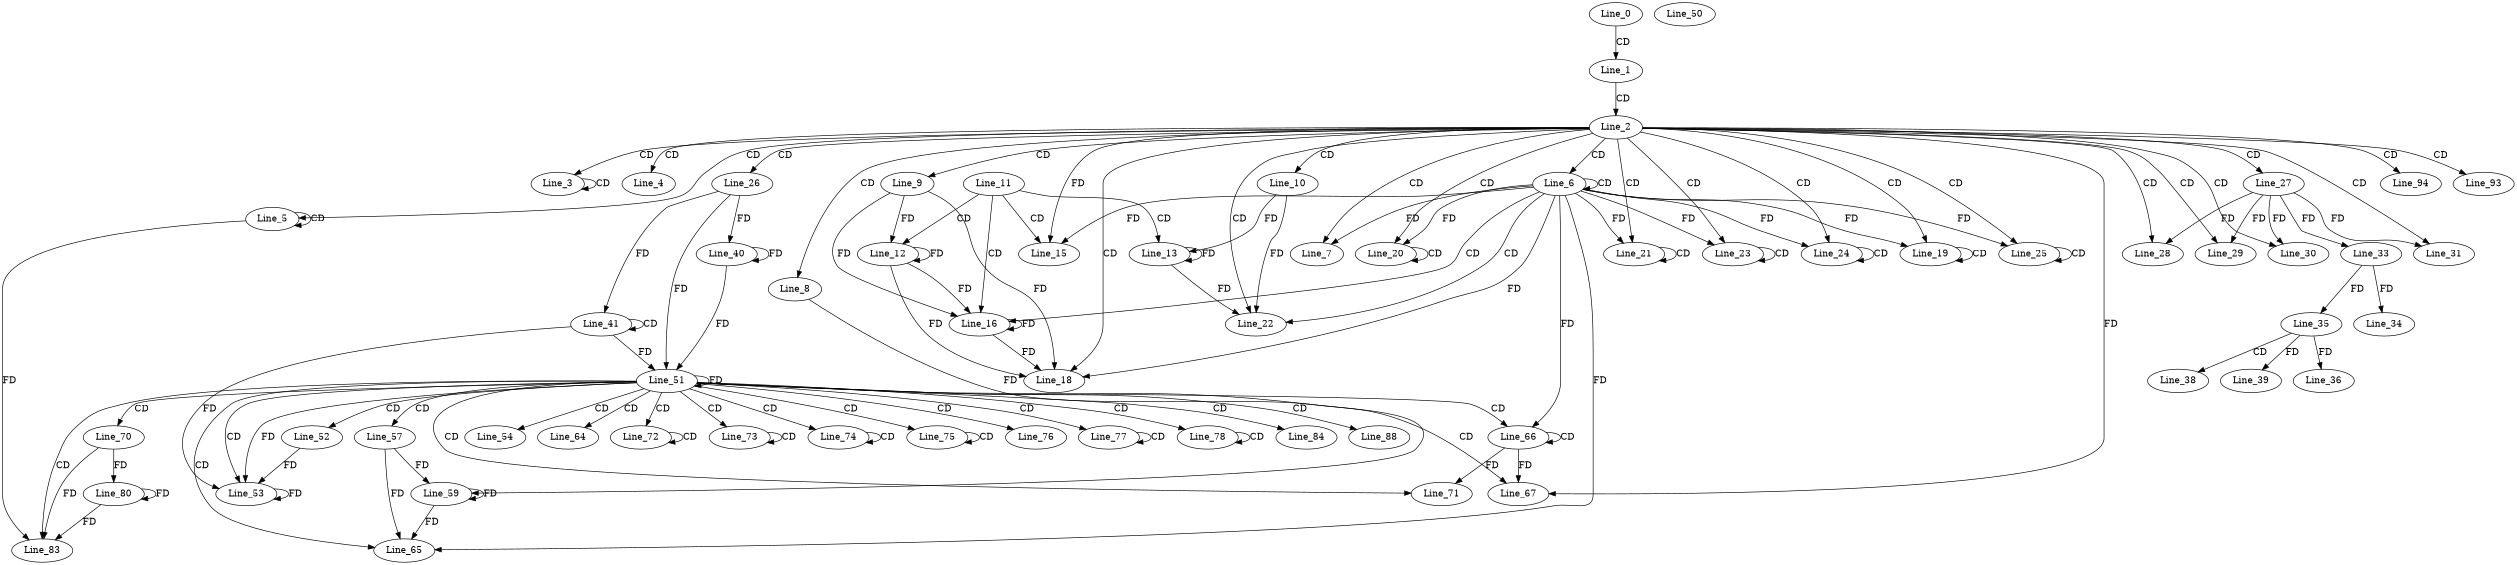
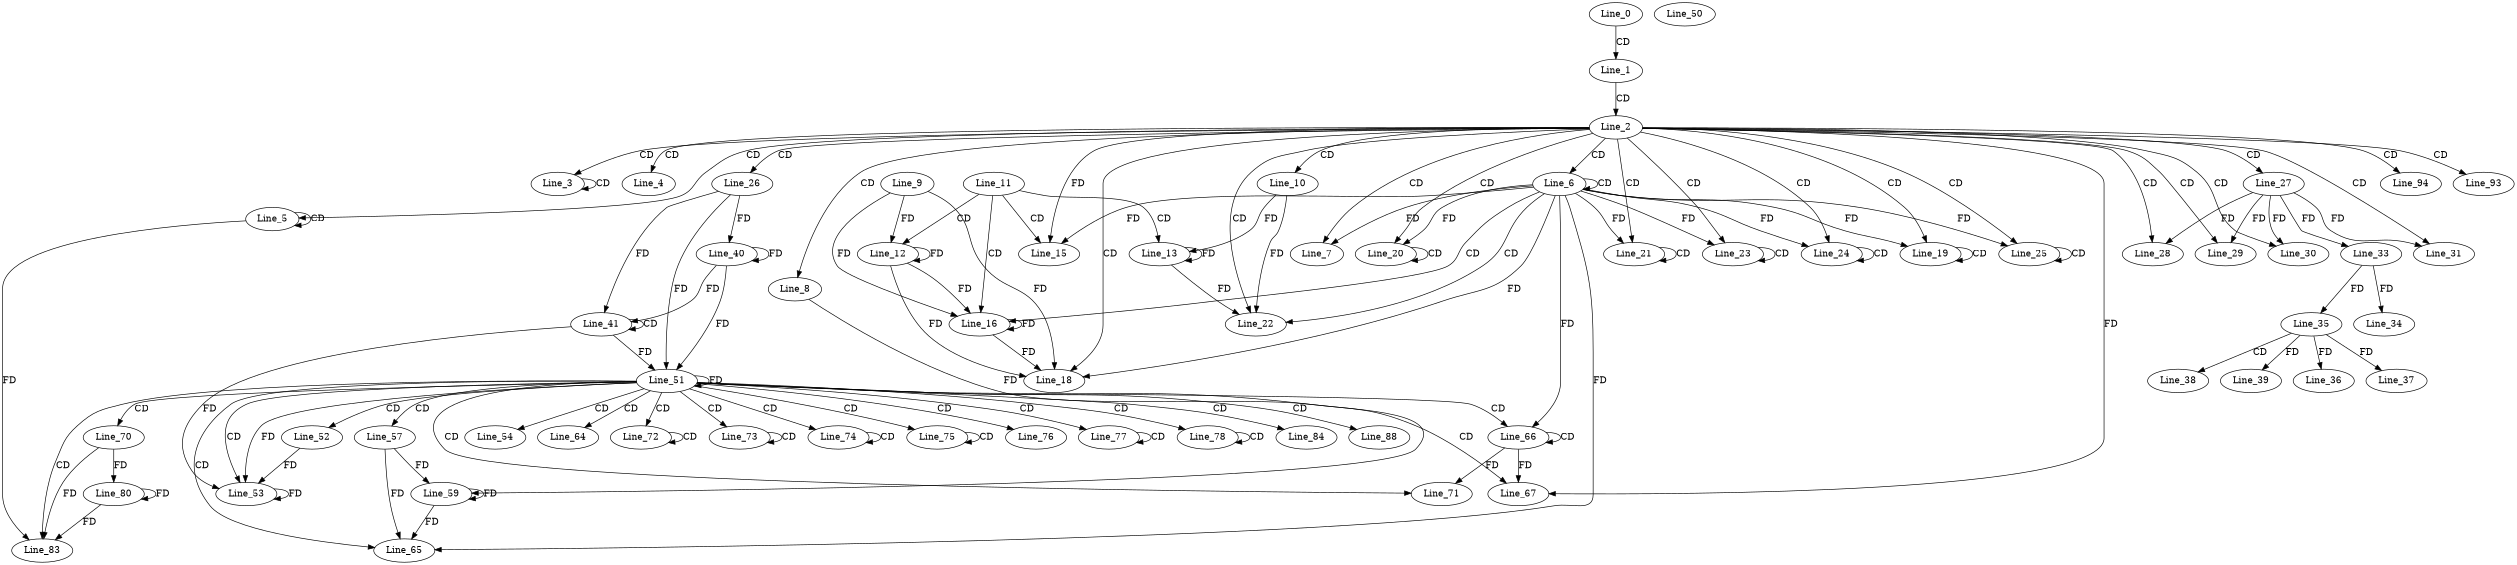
edge "Line_2" -> "Line_9": removed, label "CD"
edge "Line_40" -> "Line_41": added, label "FD"
node "Line_37": added
